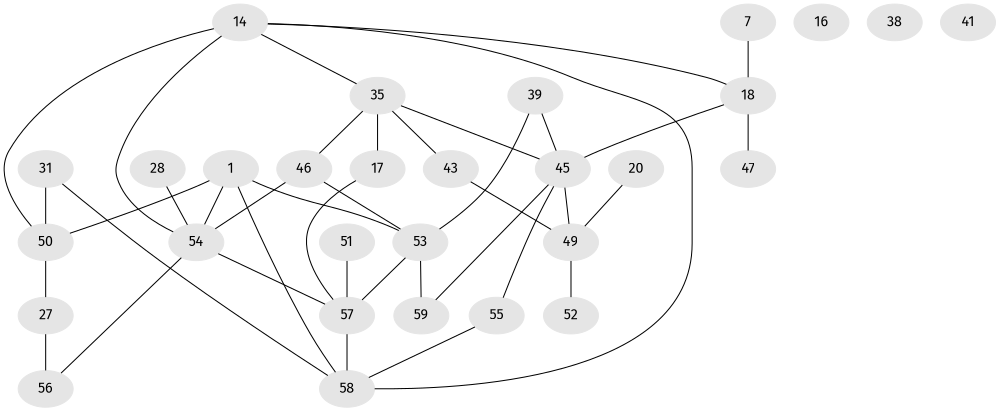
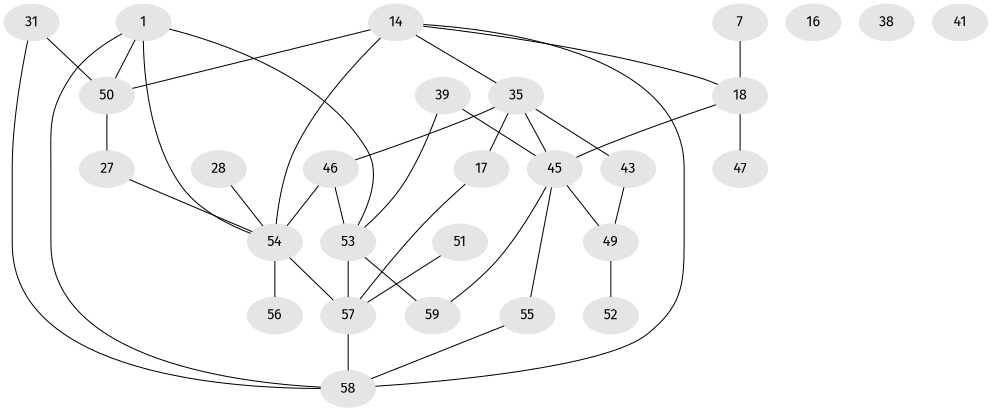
node "20": removed
edge "27" -- "56": now "27" -- "54"
